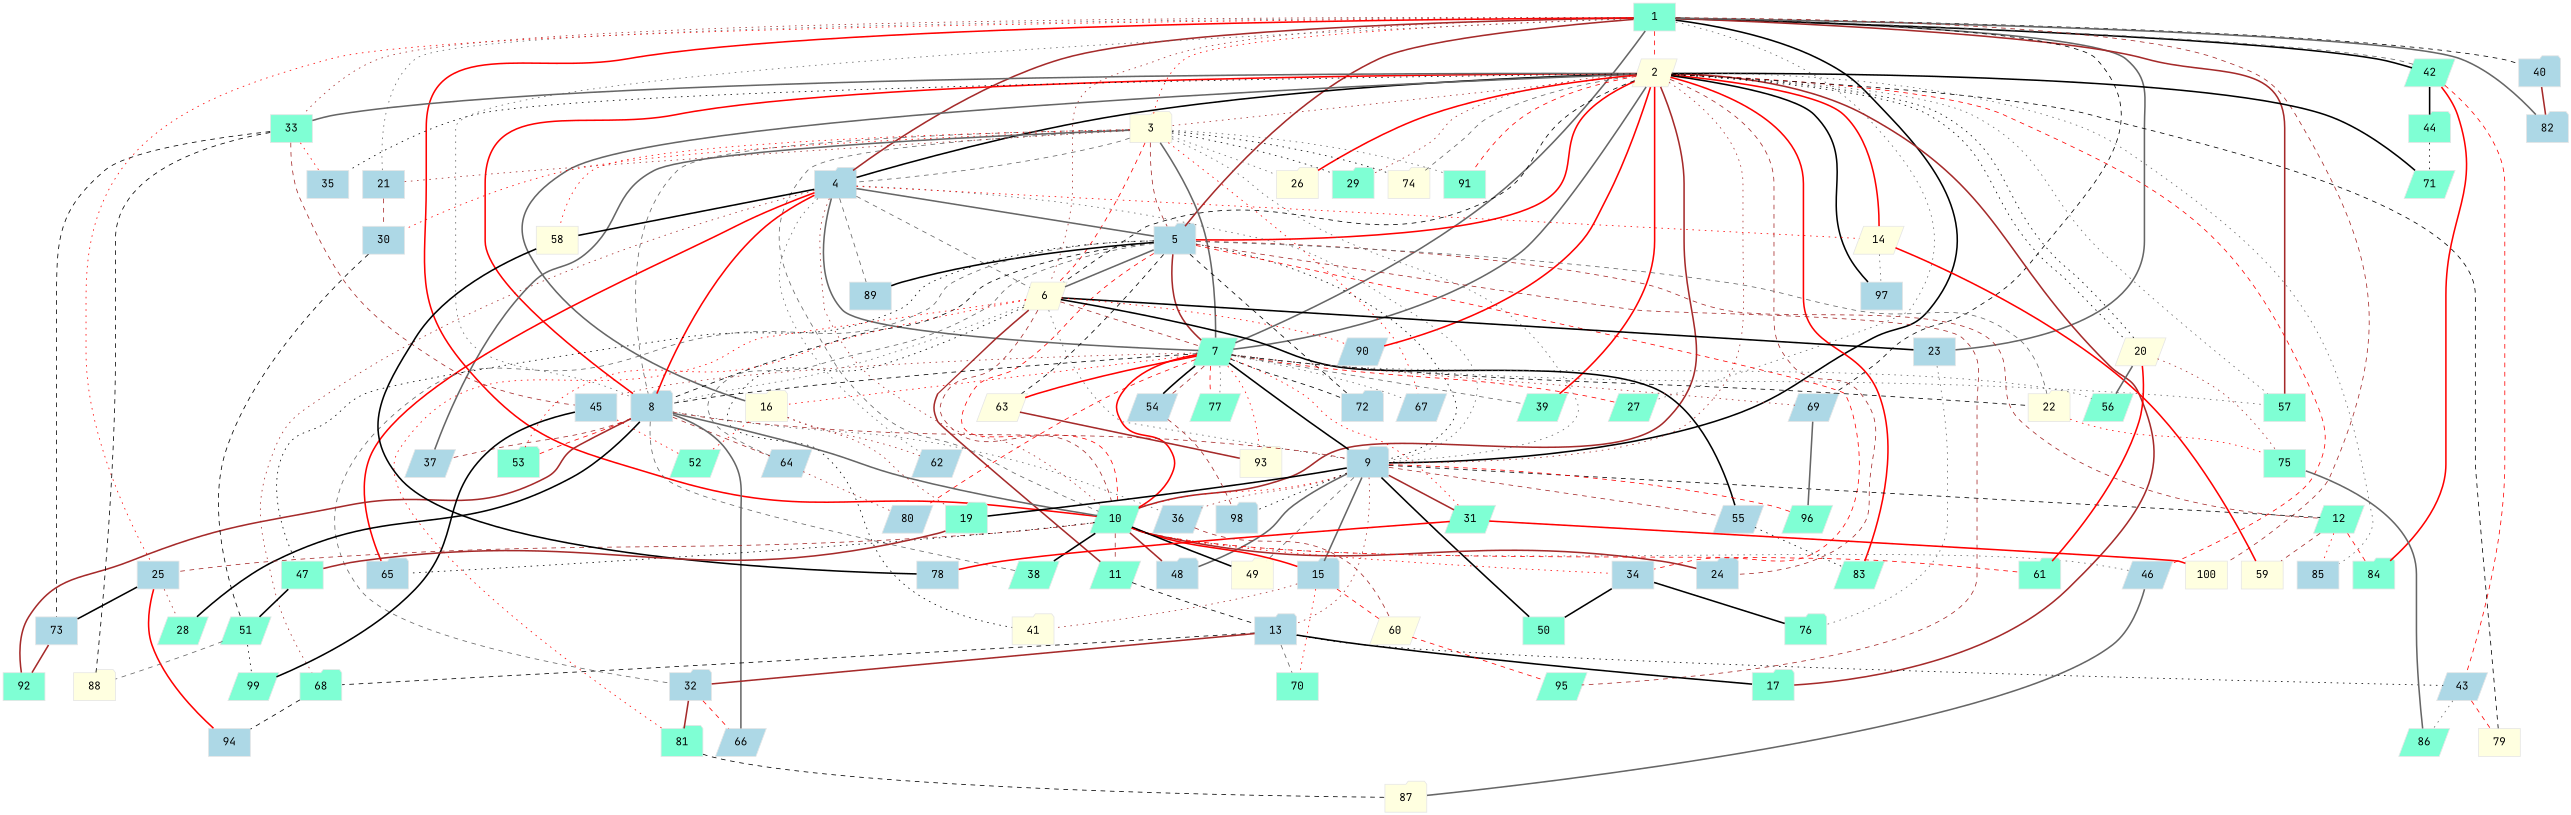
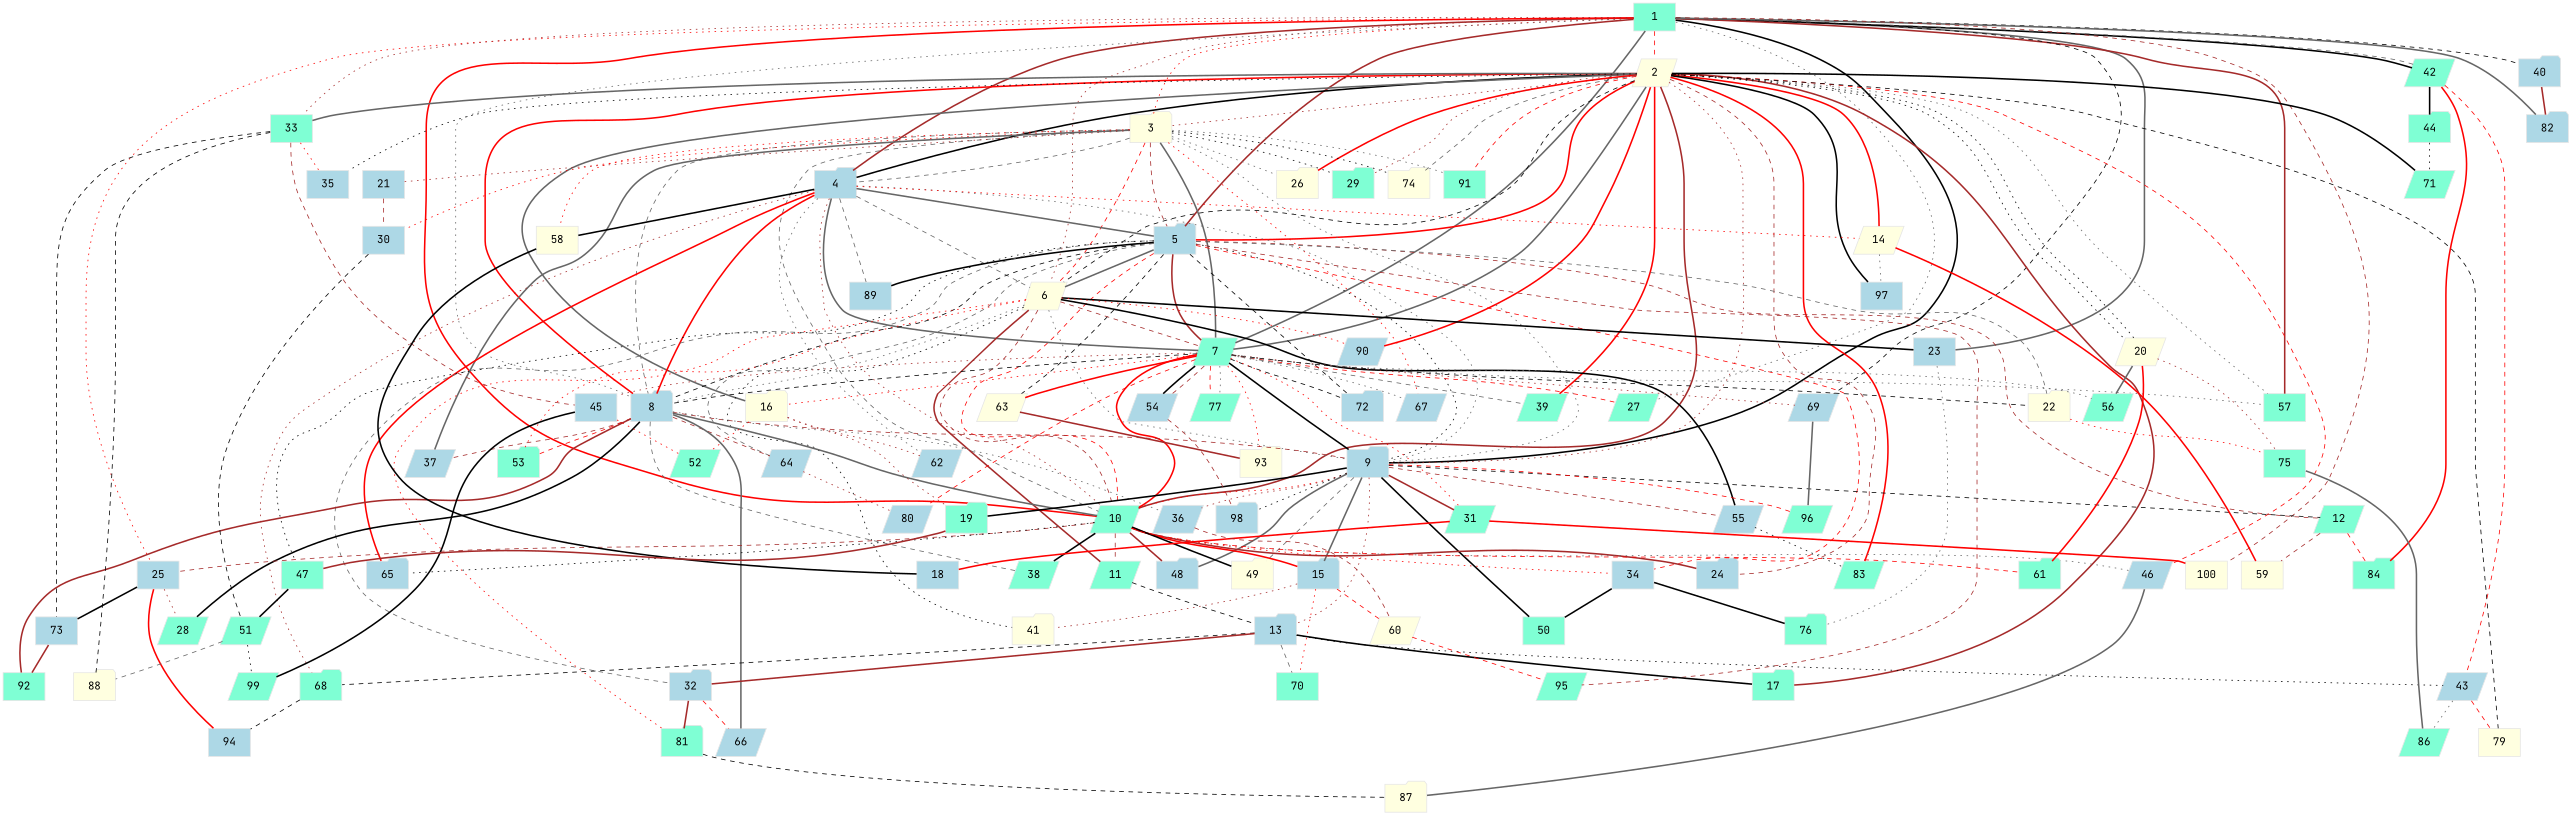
edge "1" -- "21": removed
node "78": label "78" -> "18"
node "85": removed
